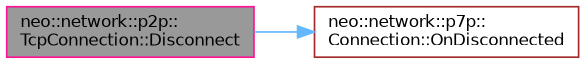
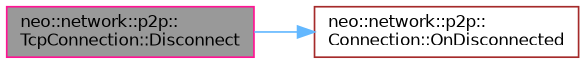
node "neo::network::p7p:: Connection::OnDisconnected": label "neo::network::p7p:: Connection::OnDisconnected" -> "neo::network::p2p:: Connection::OnDisconnected"
